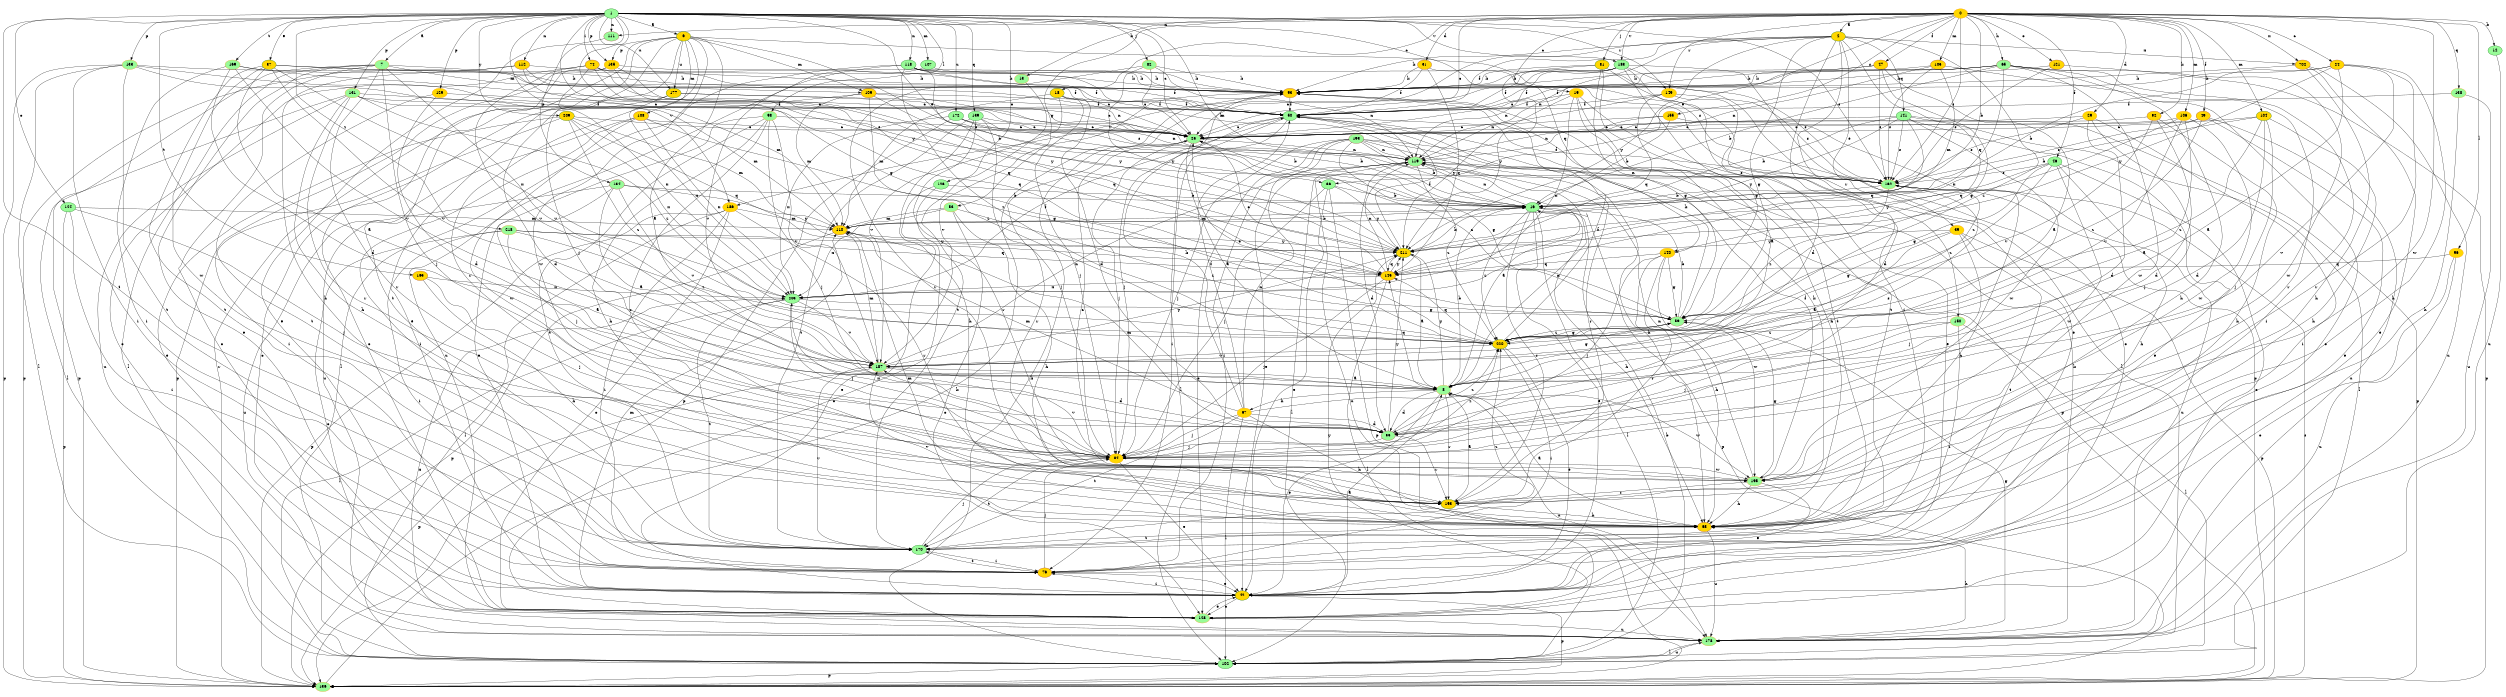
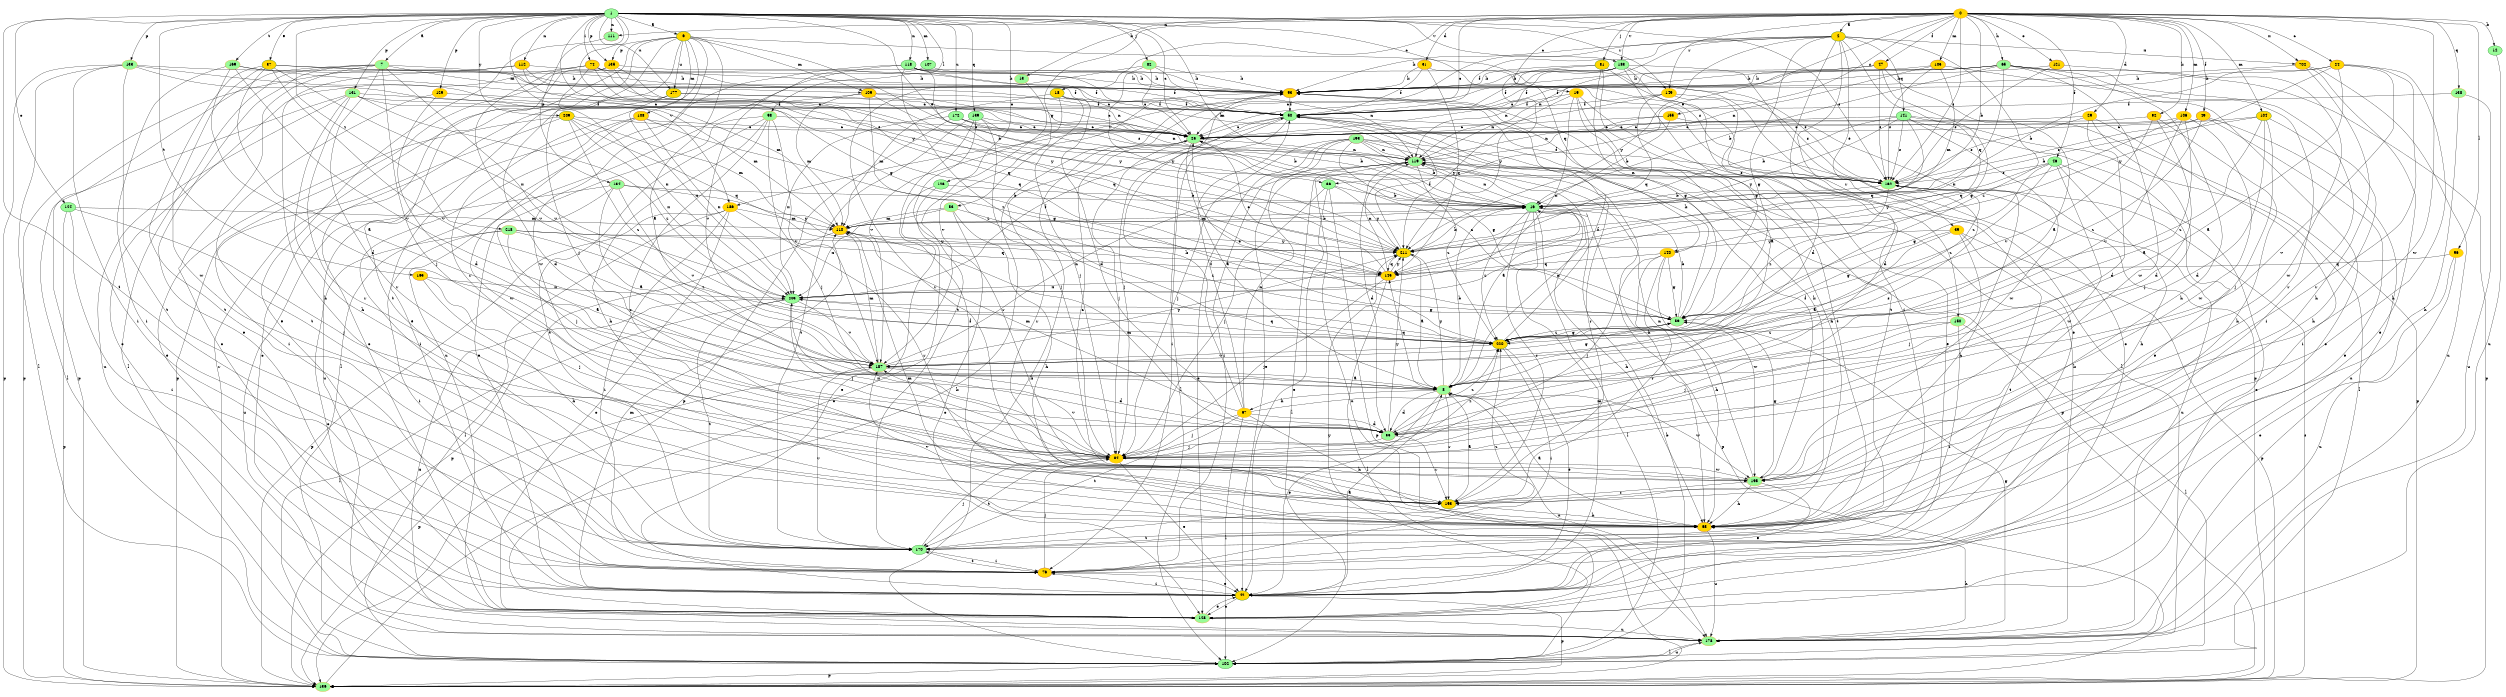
edge "220" -> "145": now "220" -> "203"
edge "139" -> "68": label "h" -> "f"
edge "16" -> "42": label "e" -> "m"
